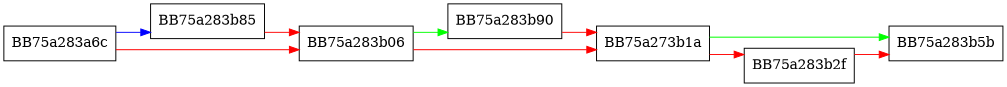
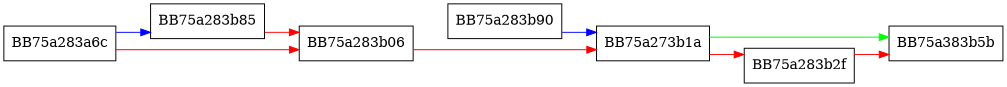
edge "BB75a283b06" -> "BB75a283b90": removed
edge "BB75a283b90" -> "BB75a273b1a": color red -> blue
node "BB75a283b5b": label "BB75a283b5b" -> "BB75a383b5b"
